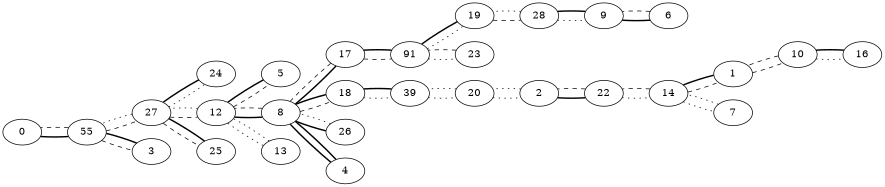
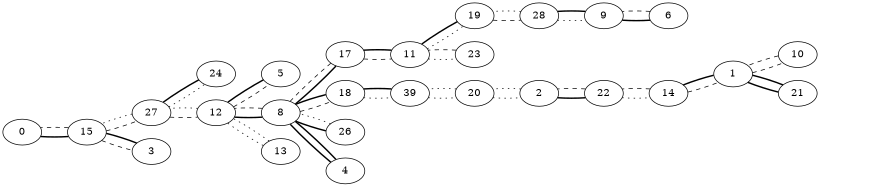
node "91": label "91" -> "11"
node "16": removed
node "21": added
node "7": removed
node "55": label "55" -> "15"
node "25": removed
